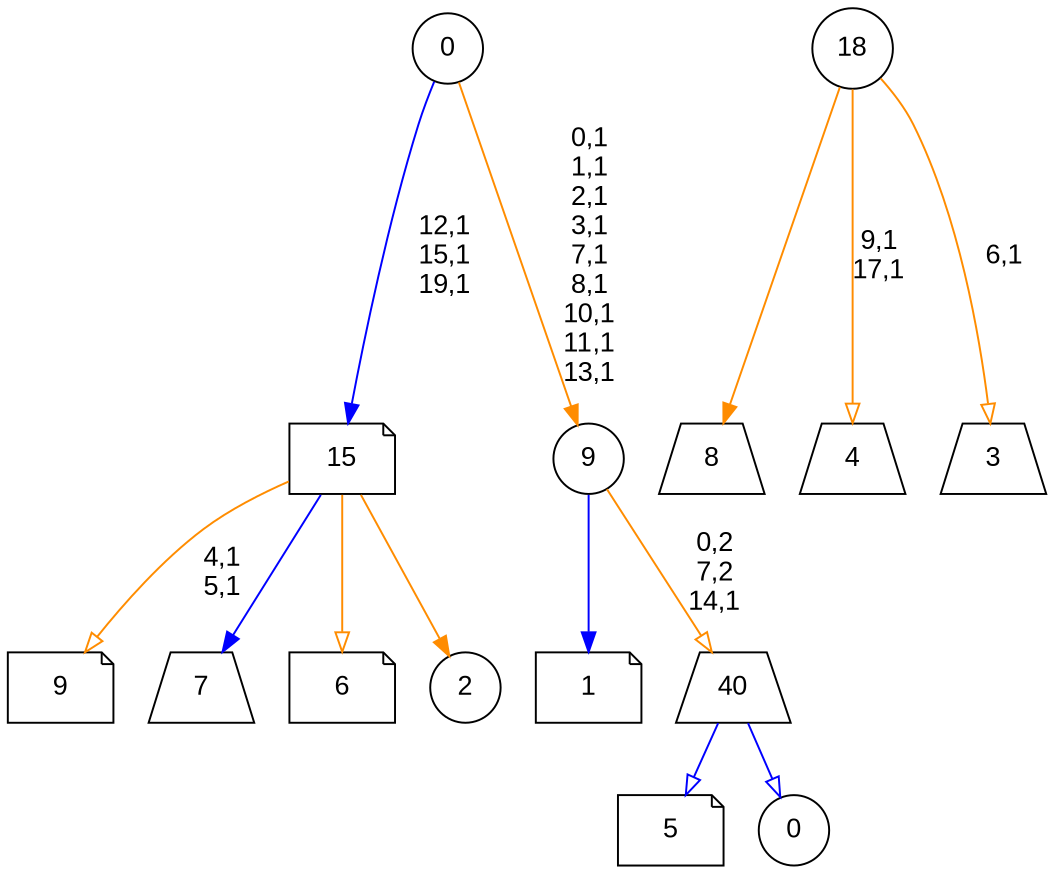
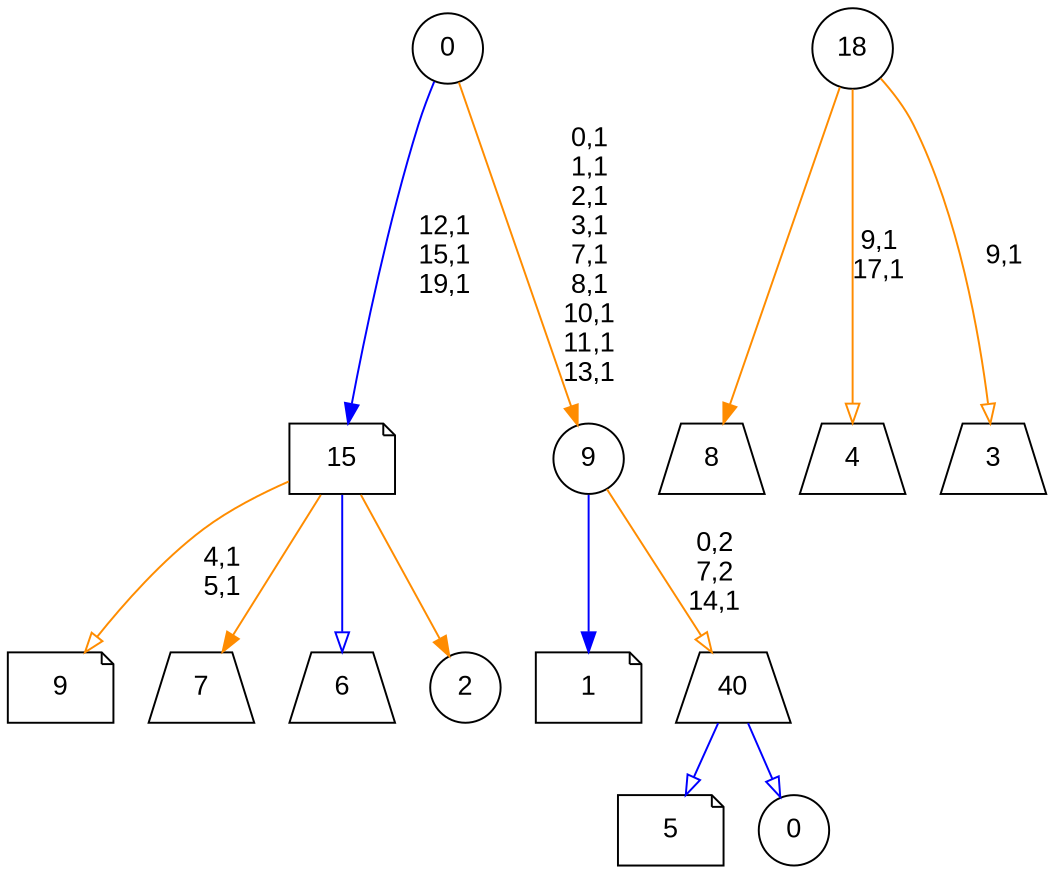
edge "18" -> "3": label "6,1" -> "9,1"
edge "15" -> "6": color darkorange -> blue
edge "15" -> "7": color blue -> darkorange
node "6": shape note -> trapezium
